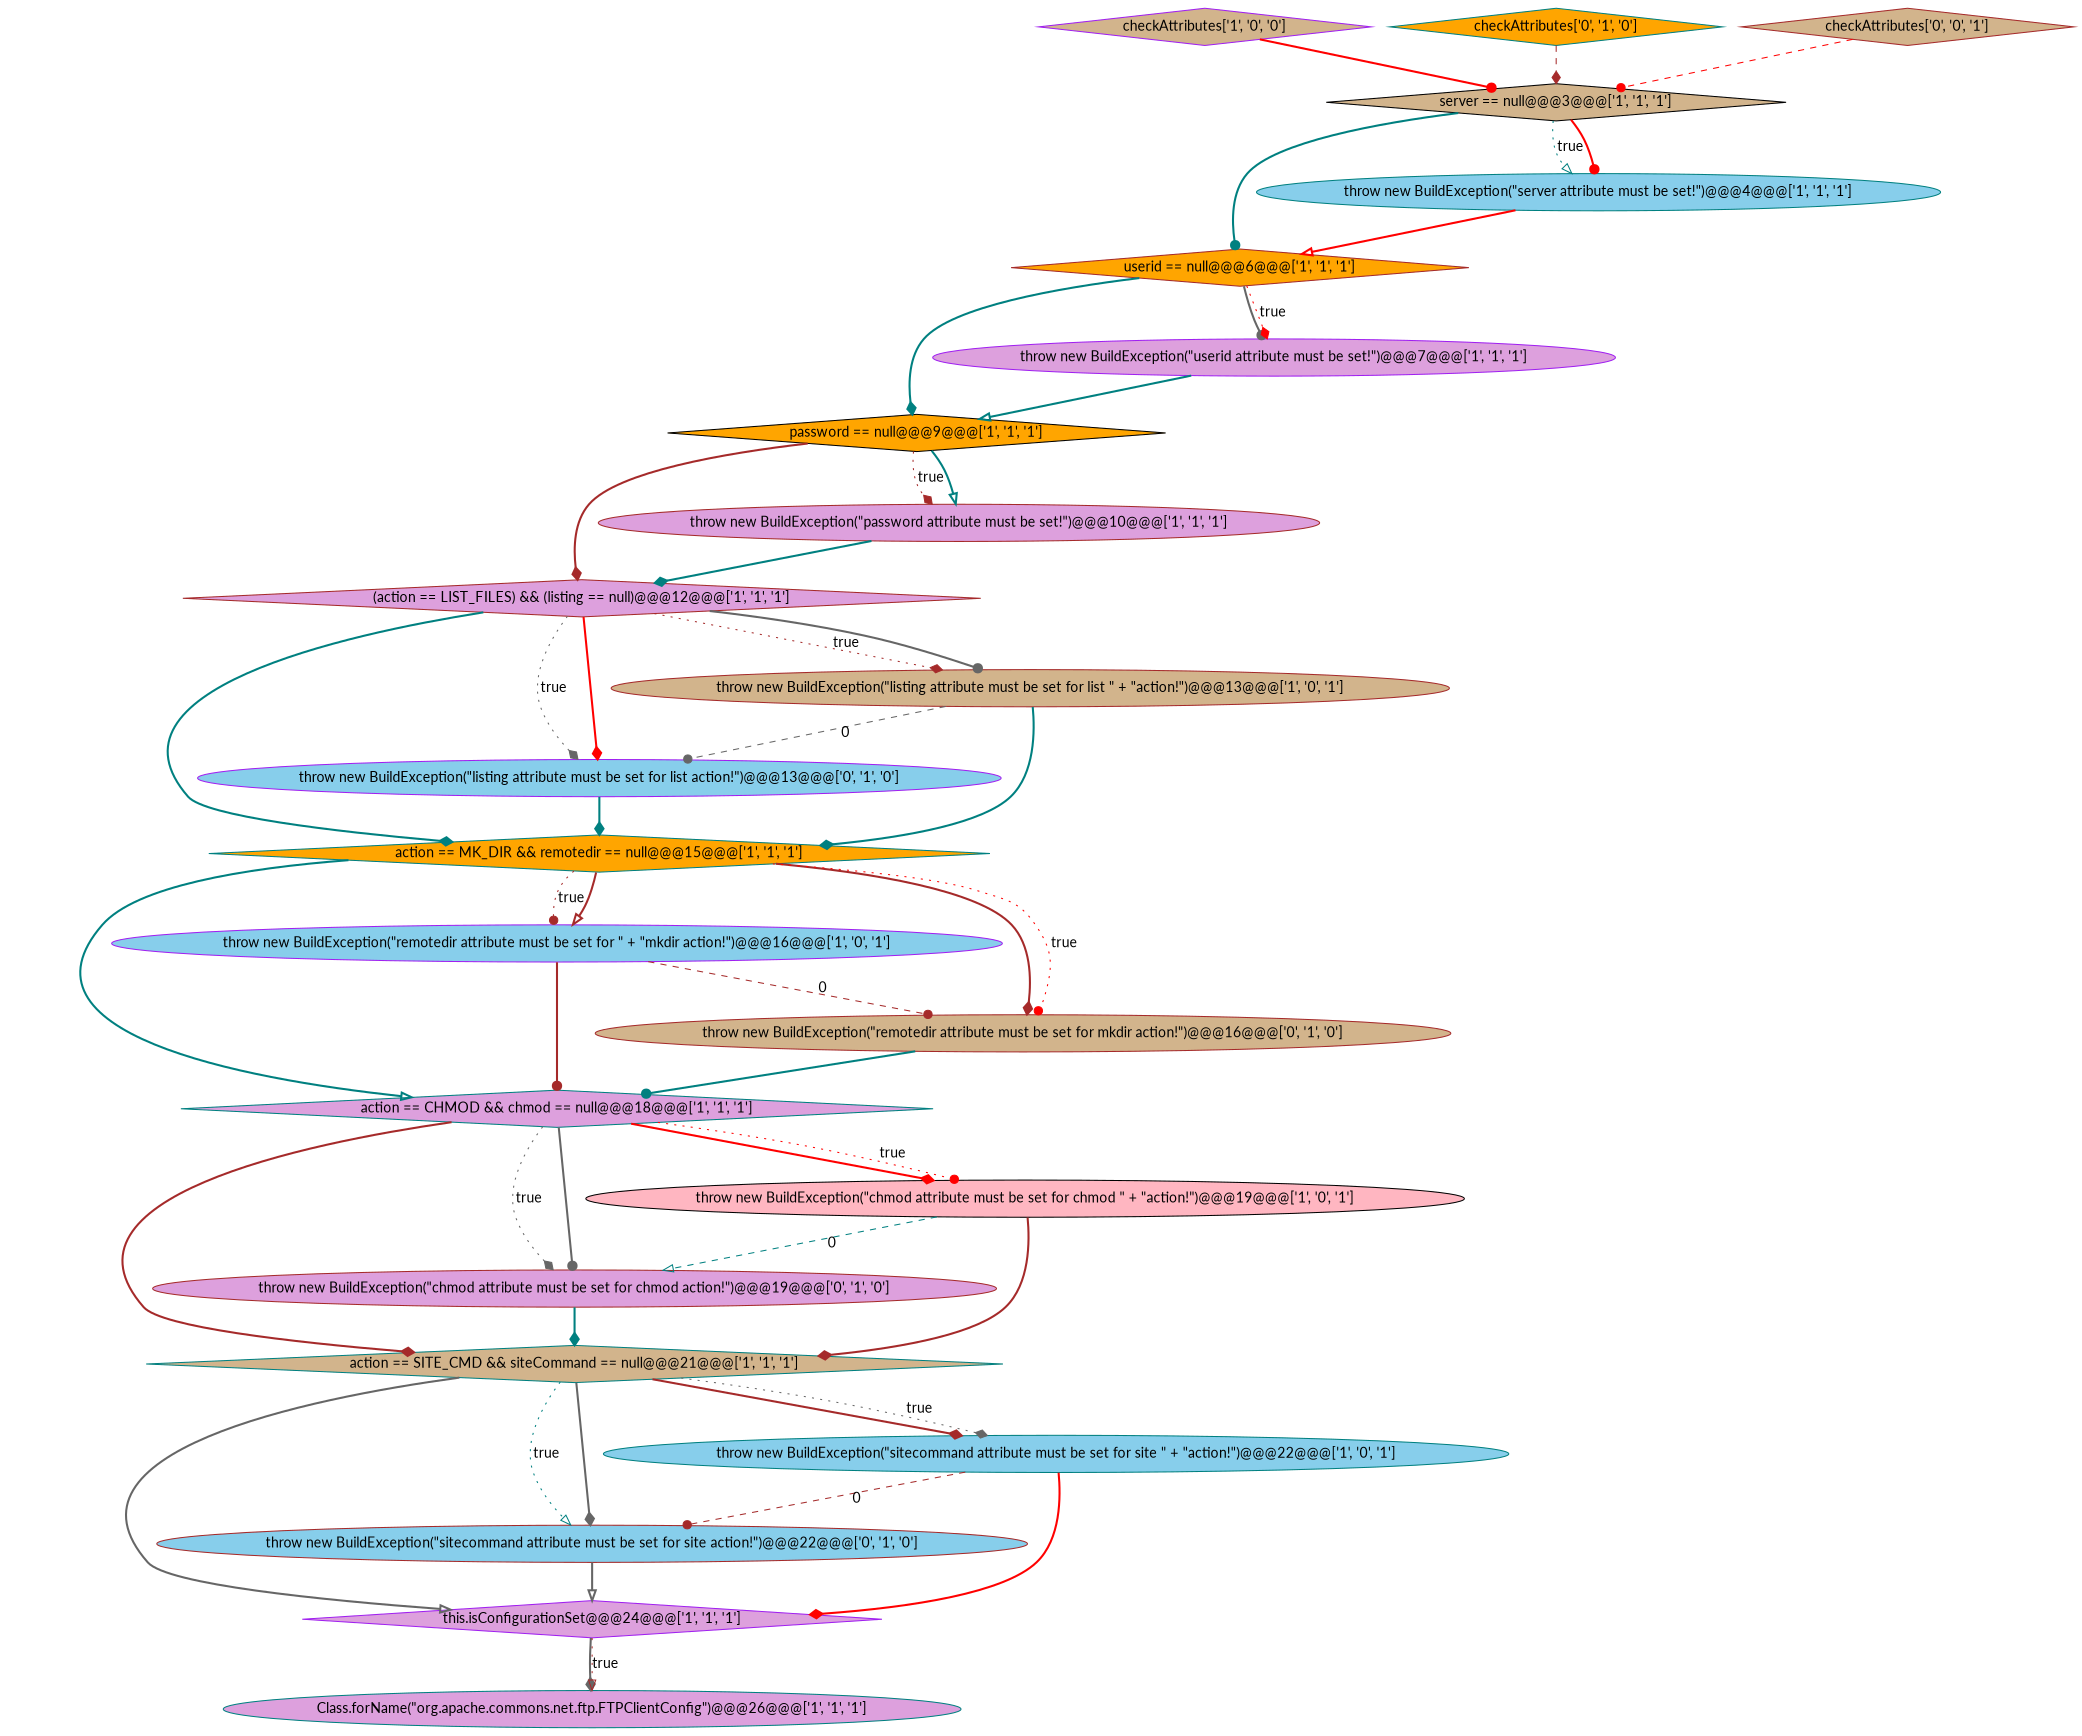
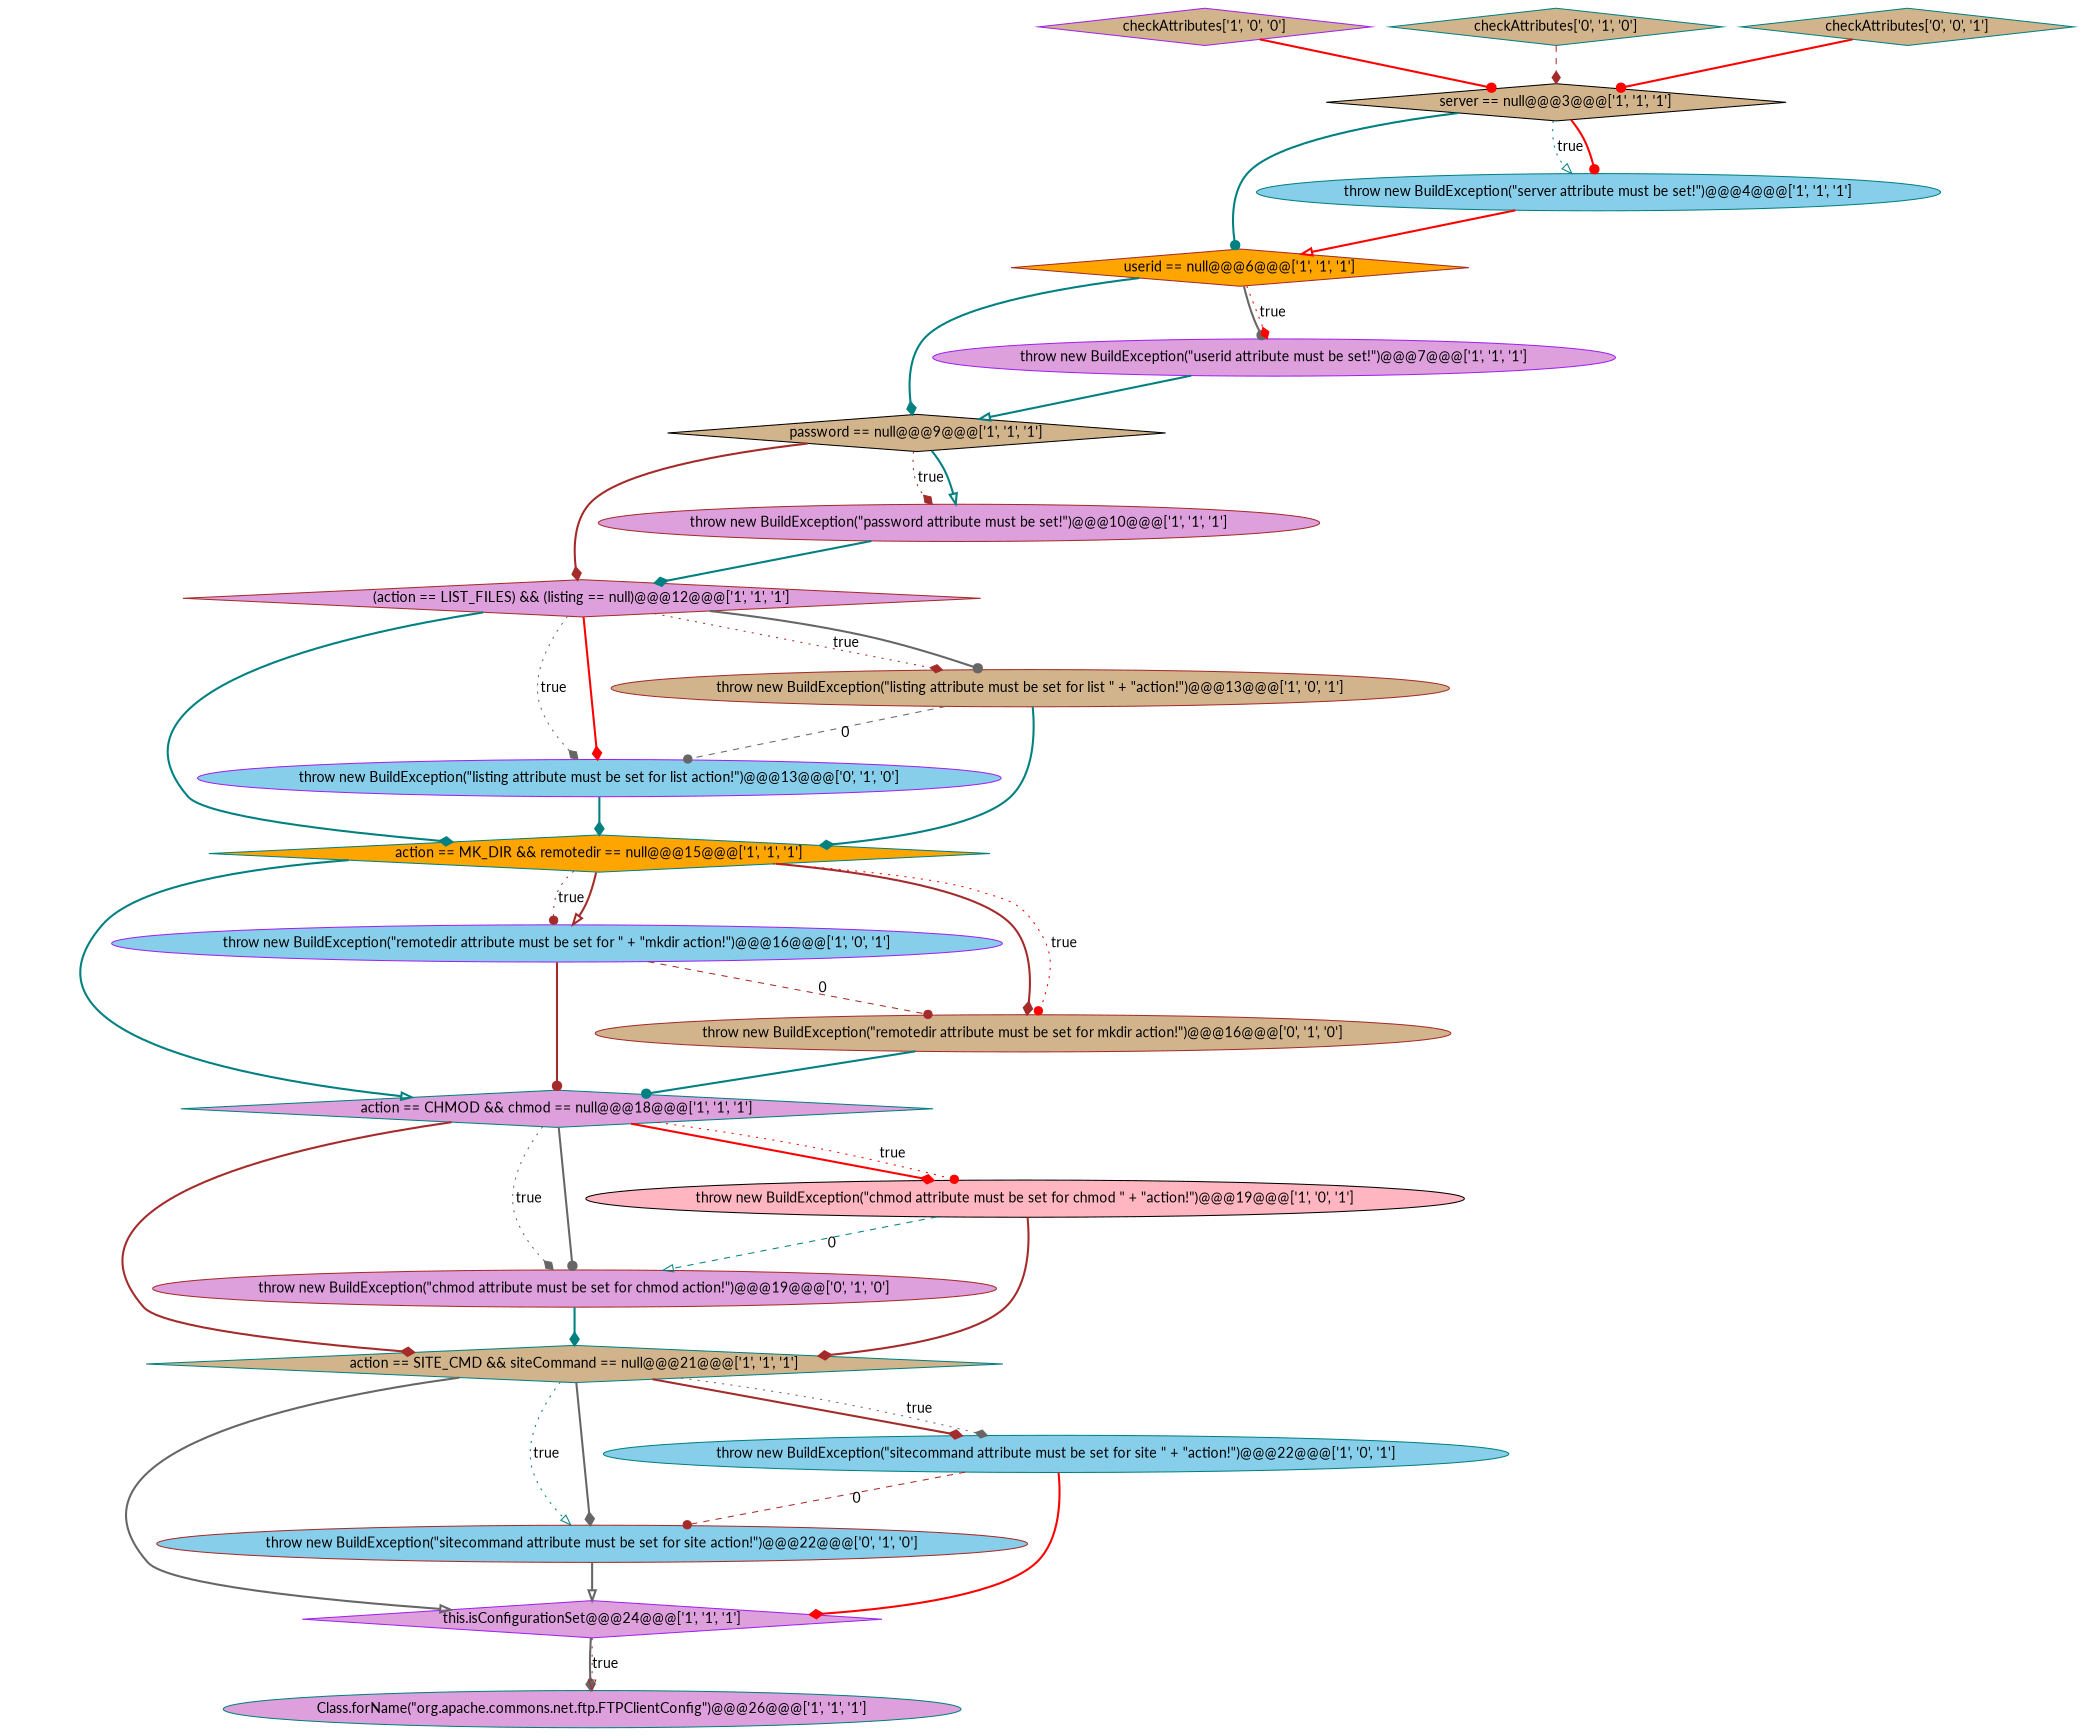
node "checkAttributes['0', '1', '0']": fillcolor orange -> tan
node "checkAttributes['0', '0', '1']": color brown -> teal
edge "checkAttributes['0', '0', '1']" -> "server == null@@@3@@@['1', '1', '1']": style dashed -> bold
node "password == null@@@9@@@['1', '1', '1']": fillcolor orange -> tan
